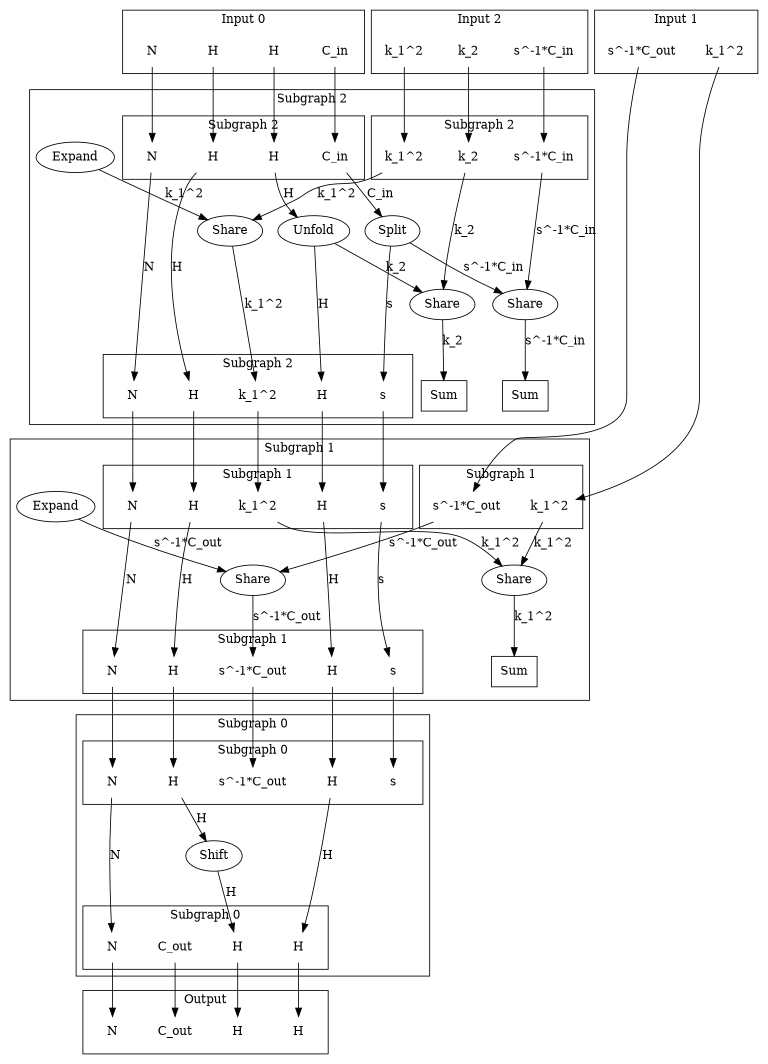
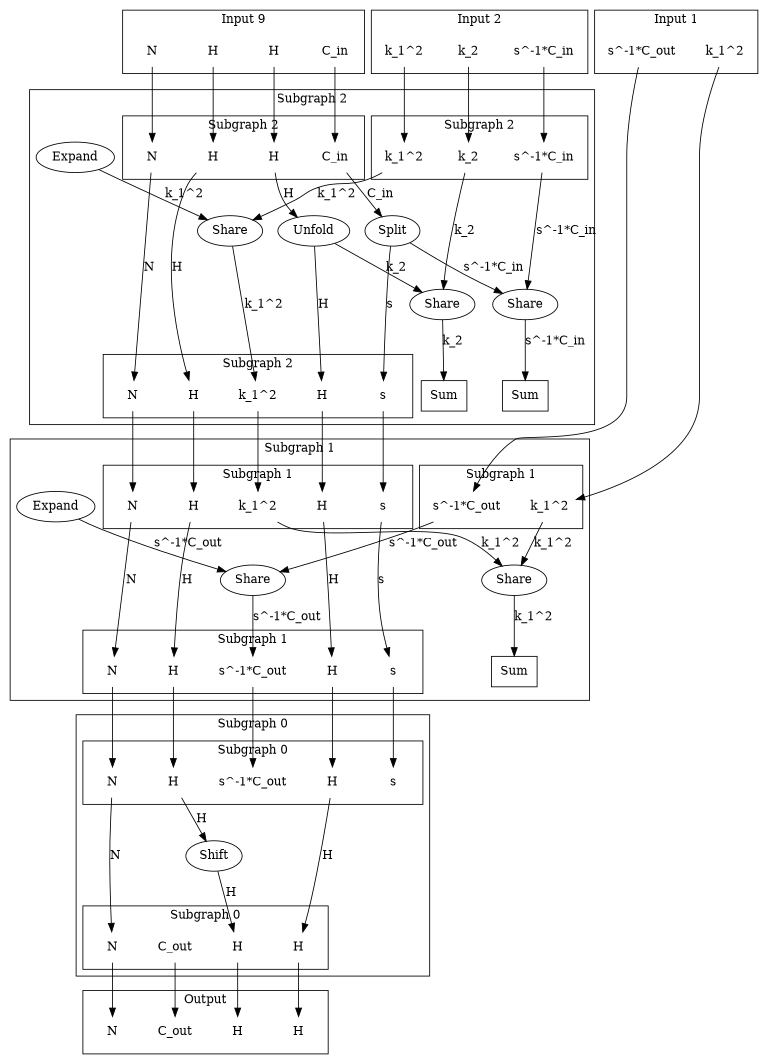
cluster "Input 0": label "Input 0" -> "Input 9"
